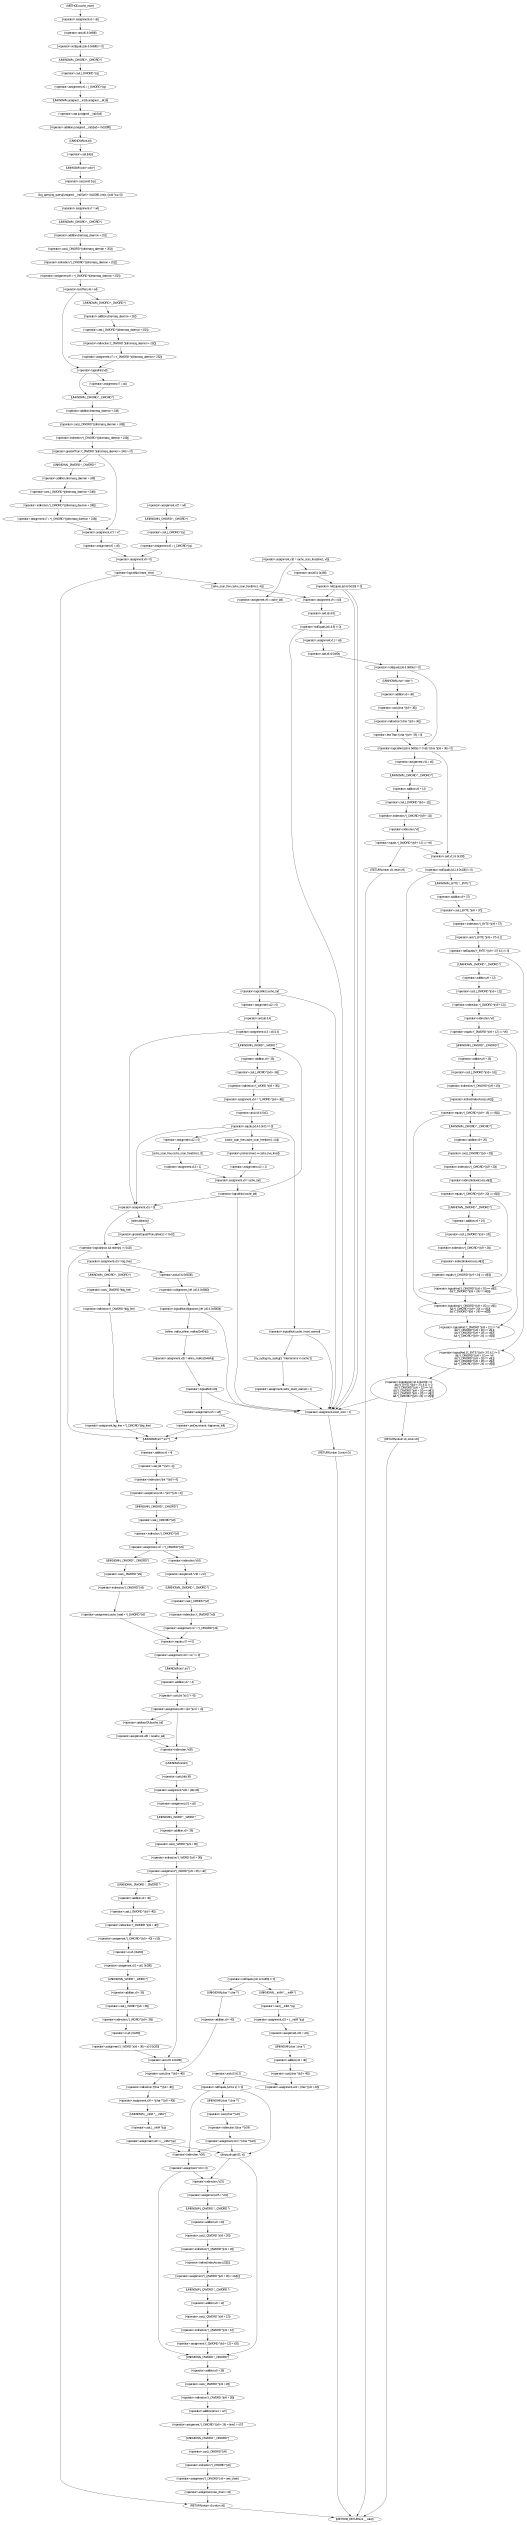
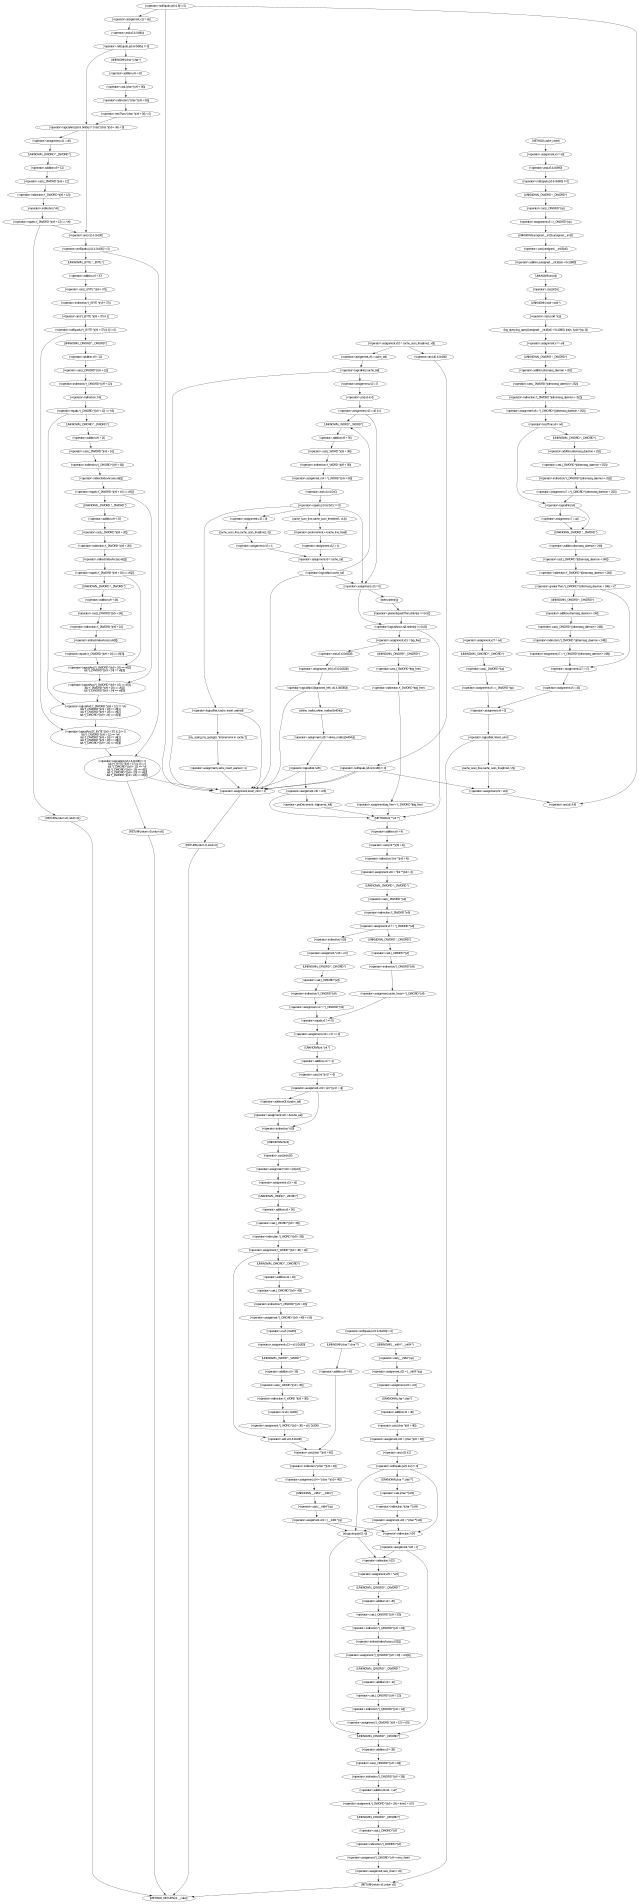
edge "(<operator>.and,a5 & 8)" -> "(<operator>.notEquals,(a5 & 8) != 0)": reversed
node "(UNKNOWN,int **,int **)": label "(UNKNOWN,int **,int **)" -> "(METHOD,int **,int **)"
edge "(<operator>.and,v23 & 2)" -> "(<operator>.assignment,v24 = (char *)(v9 + 40))": reversed
